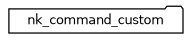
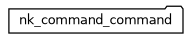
node "nk_command_custom": label "nk_command_custom" -> "nk_command_command"
